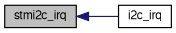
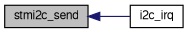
node "stmi2c_irq": label "stmi2c_irq" -> "stmi2c_send"
